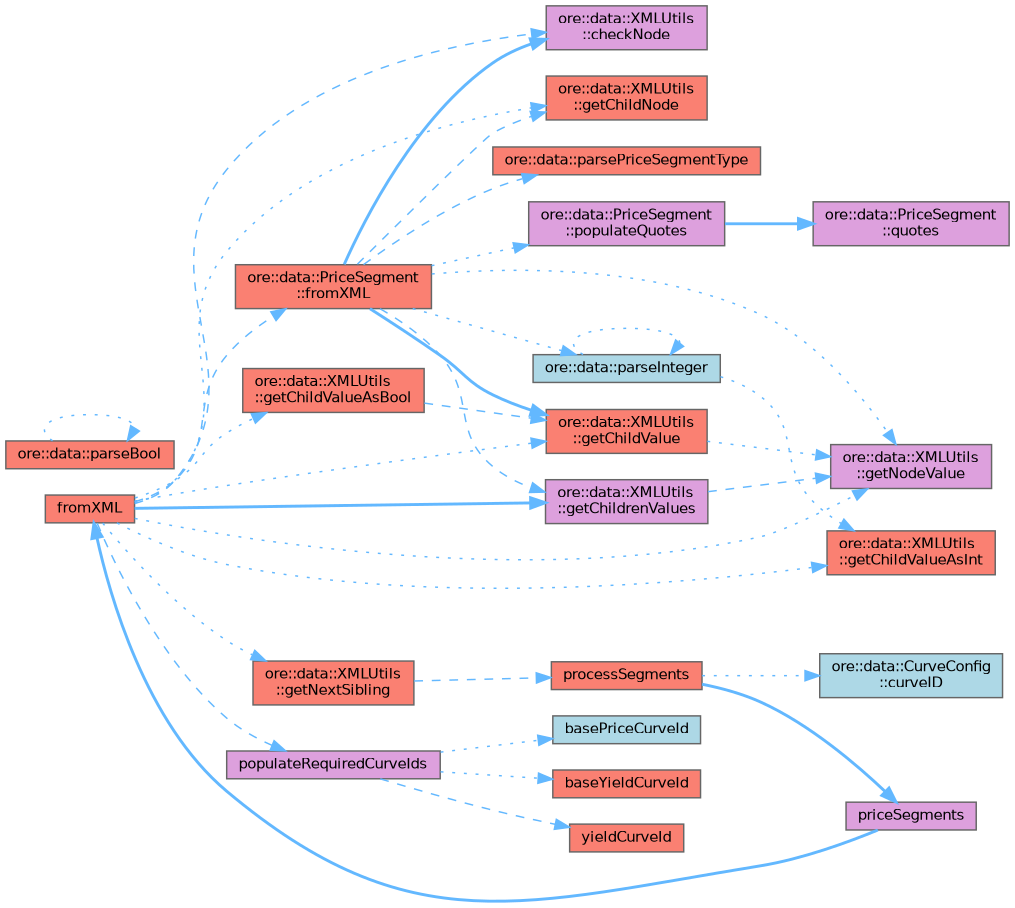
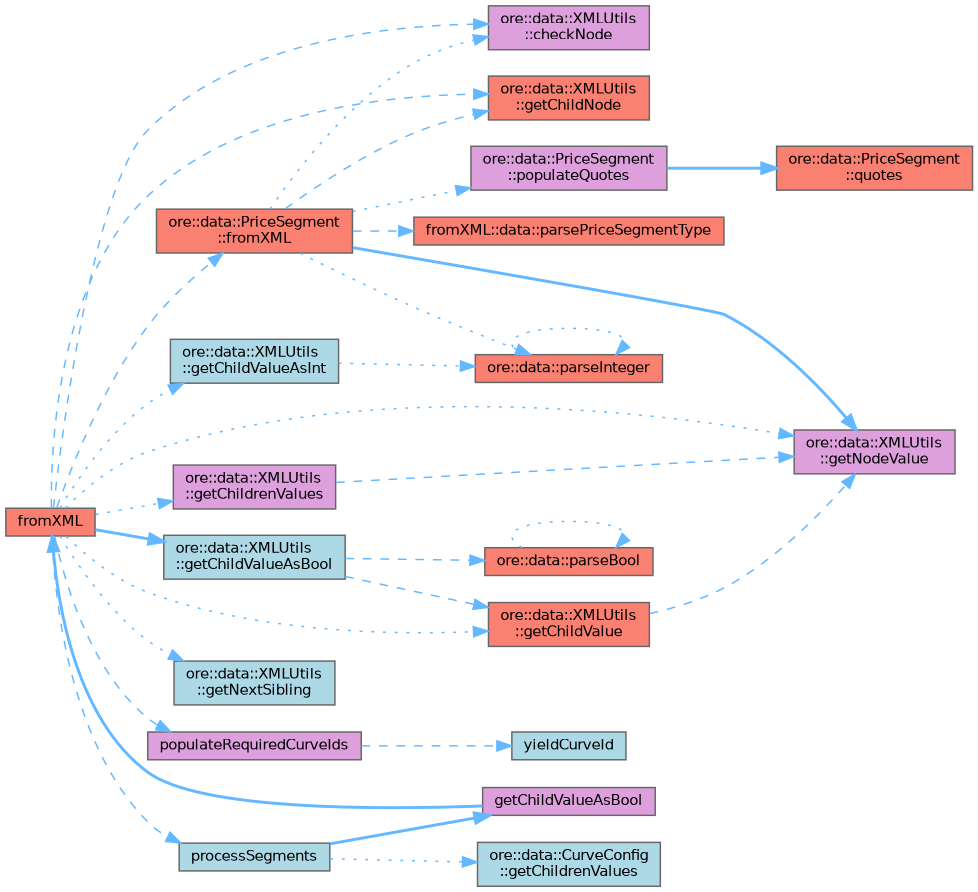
edge "ore::data::PriceSegment ::fromXML" -> "ore::data::XMLUtils ::checkNode": style bold -> dotted
node "ore::data::parsePriceSegmentType": label "ore::data::parsePriceSegmentType" -> "fromXML::data::parsePriceSegmentType"
node "ore::data::PriceSegment ::quotes": fillcolor plum -> salmon
edge "fromXML" -> "ore::data::XMLUtils ::getChildNode": style dotted -> dashed
edge "ore::data::PriceSegment ::fromXML" -> "ore::data::XMLUtils ::getNodeValue": style dotted -> bold
node "ore::data::parseInteger": fillcolor lightblue -> salmon
edge "ore::data::PriceSegment ::fromXML" -> "ore::data::XMLUtils ::getChildValue": removed
node "ore::data::XMLUtils ::getChildValueAsBool": fillcolor salmon -> lightblue
edge "ore::data::PriceSegment ::fromXML" -> "ore::data::XMLUtils ::getChildrenValues": removed
edge "ore::data::parseInteger" -> "ore::data::XMLUtils ::getChildValueAsInt": reversed
edge "ore::data::XMLUtils ::getChildValue" -> "ore::data::XMLUtils ::getNodeValue": style dotted -> dashed
edge "fromXML" -> "ore::data::XMLUtils ::getChildValueAsBool": style dotted -> bold
edge "fromXML" -> "ore::data::XMLUtils ::getChildrenValues": style bold -> dotted
node "ore::data::XMLUtils ::getChildValueAsInt": fillcolor salmon -> lightblue
edge "ore::data::XMLUtils ::getChildValueAsBool" -> "ore::data::parseBool": added
node "processSegments": fillcolor salmon -> lightblue
node "ore::data::CurveConfig ::curveID": label "ore::data::CurveConfig ::curveID" -> "ore::data::CurveConfig ::getChildrenValues"
edge "ore::data::XMLUtils ::getNextSibling" -> "processSegments": now "fromXML" -> "processSegments"
node "ore::data::XMLUtils ::getNextSibling": fillcolor salmon -> lightblue
node "basePriceCurveId": removed
node "baseYieldCurveId": removed
node "priceSegments": label "priceSegments" -> "getChildValueAsBool"
node "yieldCurveId": fillcolor salmon -> lightblue
